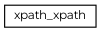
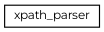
node "xpath_xpath": label "xpath_xpath" -> "xpath_parser"
